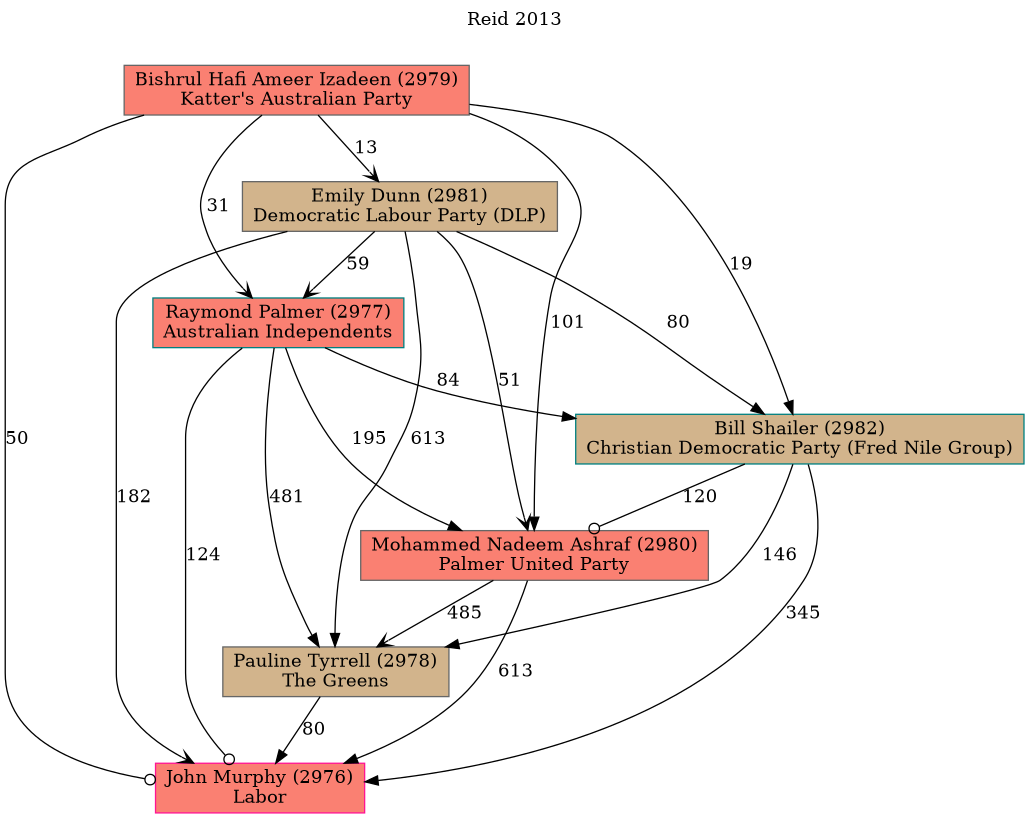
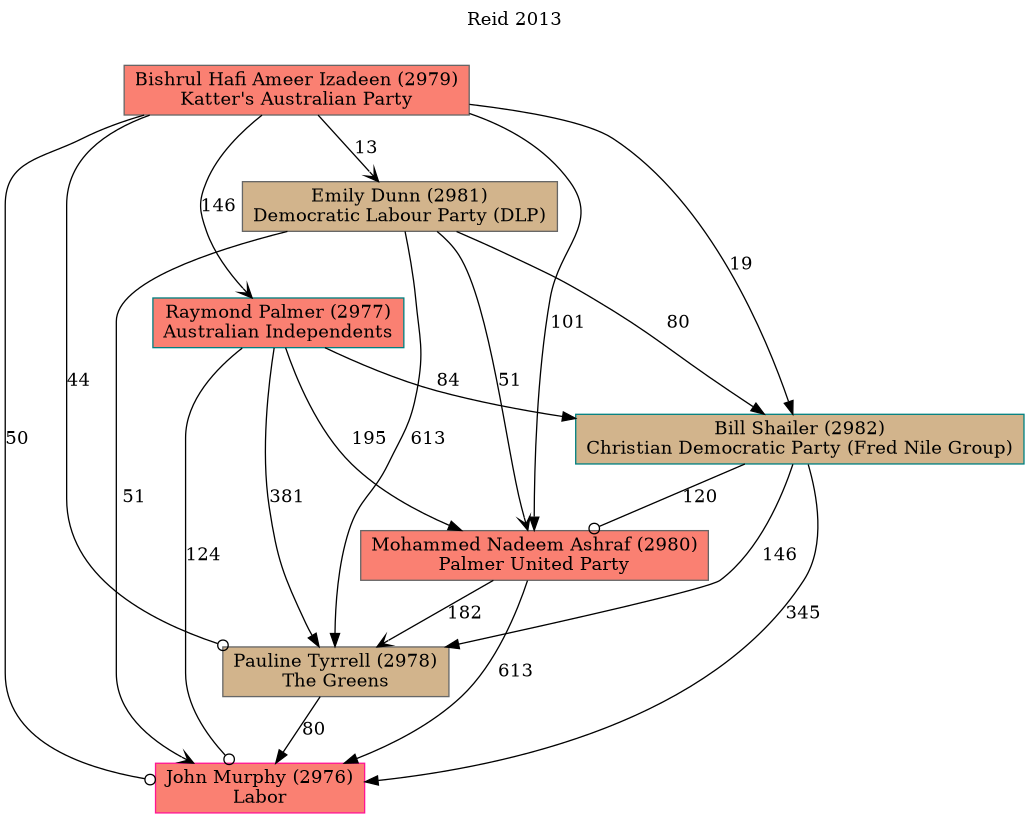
edge "Bishrul Hafi Ameer Izadeen (2979) Katter's Australian Party" -> "Raymond Palmer (2977) Australian Independents": label "31" -> "146"
edge "Emily Dunn (2981) Democratic Labour Party (DLP)" -> "Raymond Palmer (2977) Australian Independents": removed, label "59"
edge "Bishrul Hafi Ameer Izadeen (2979) Katter's Australian Party" -> "Pauline Tyrrell (2978) The Greens": added, label "44"
edge "Emily Dunn (2981) Democratic Labour Party (DLP)" -> "John Murphy (2976) Labor": label "182" -> "51"
edge "Raymond Palmer (2977) Australian Independents" -> "Pauline Tyrrell (2978) The Greens": label "481" -> "381"
edge "Mohammed Nadeem Ashraf (2980) Palmer United Party" -> "Pauline Tyrrell (2978) The Greens": label "485" -> "182"
